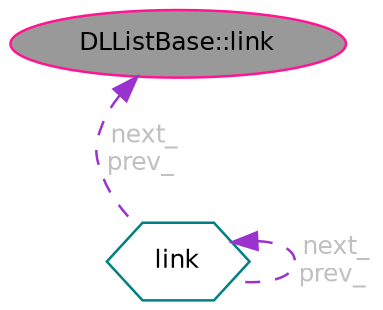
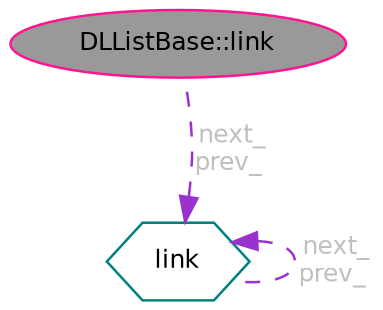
edge "link" -> "DLListBase::link": reversed
